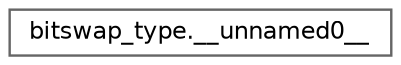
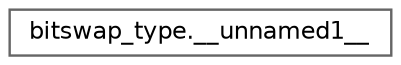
node "bitswap_type.__unnamed0__": label "bitswap_type.__unnamed0__" -> "bitswap_type.__unnamed1__"
